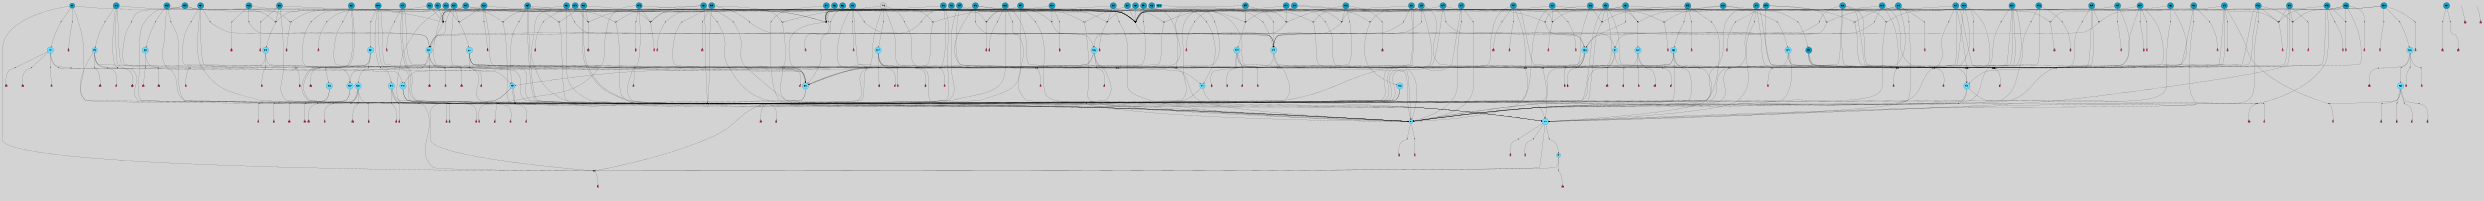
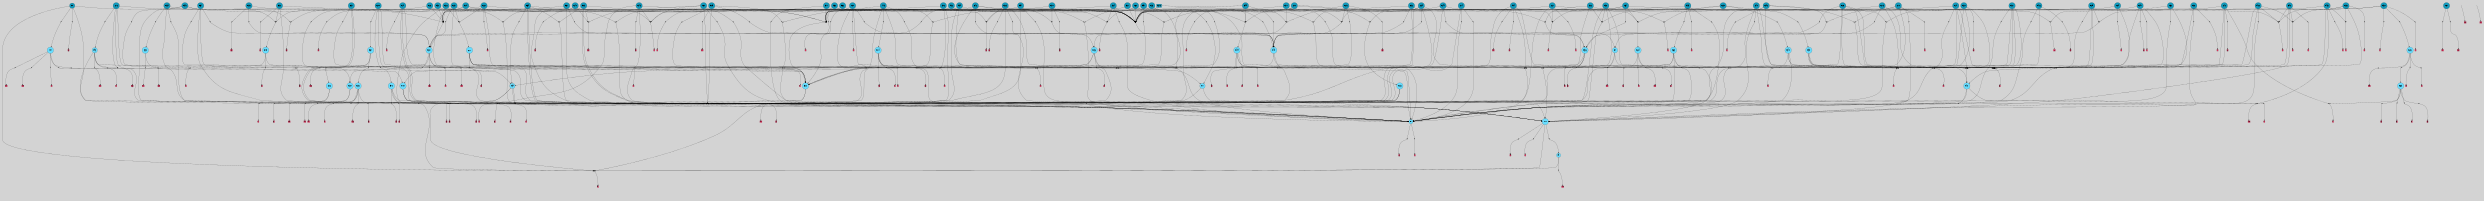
node "T415": fillcolor #cccccc -> #1199bb
node "T592": fillcolor #1199bb -> #66ddff
